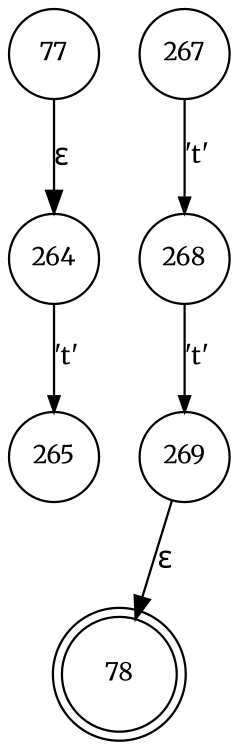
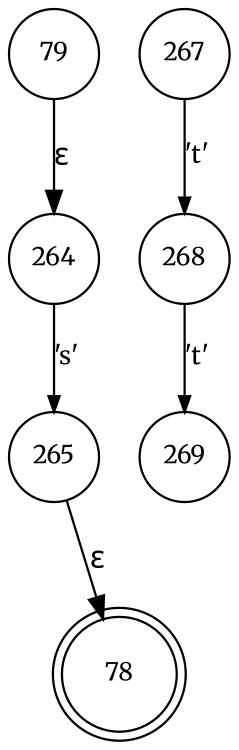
node "77": label "77" -> "79"
edge "264" -> "265": label "'t'" -> "'s'"
edge "269" -> "78": now "265" -> "78"
